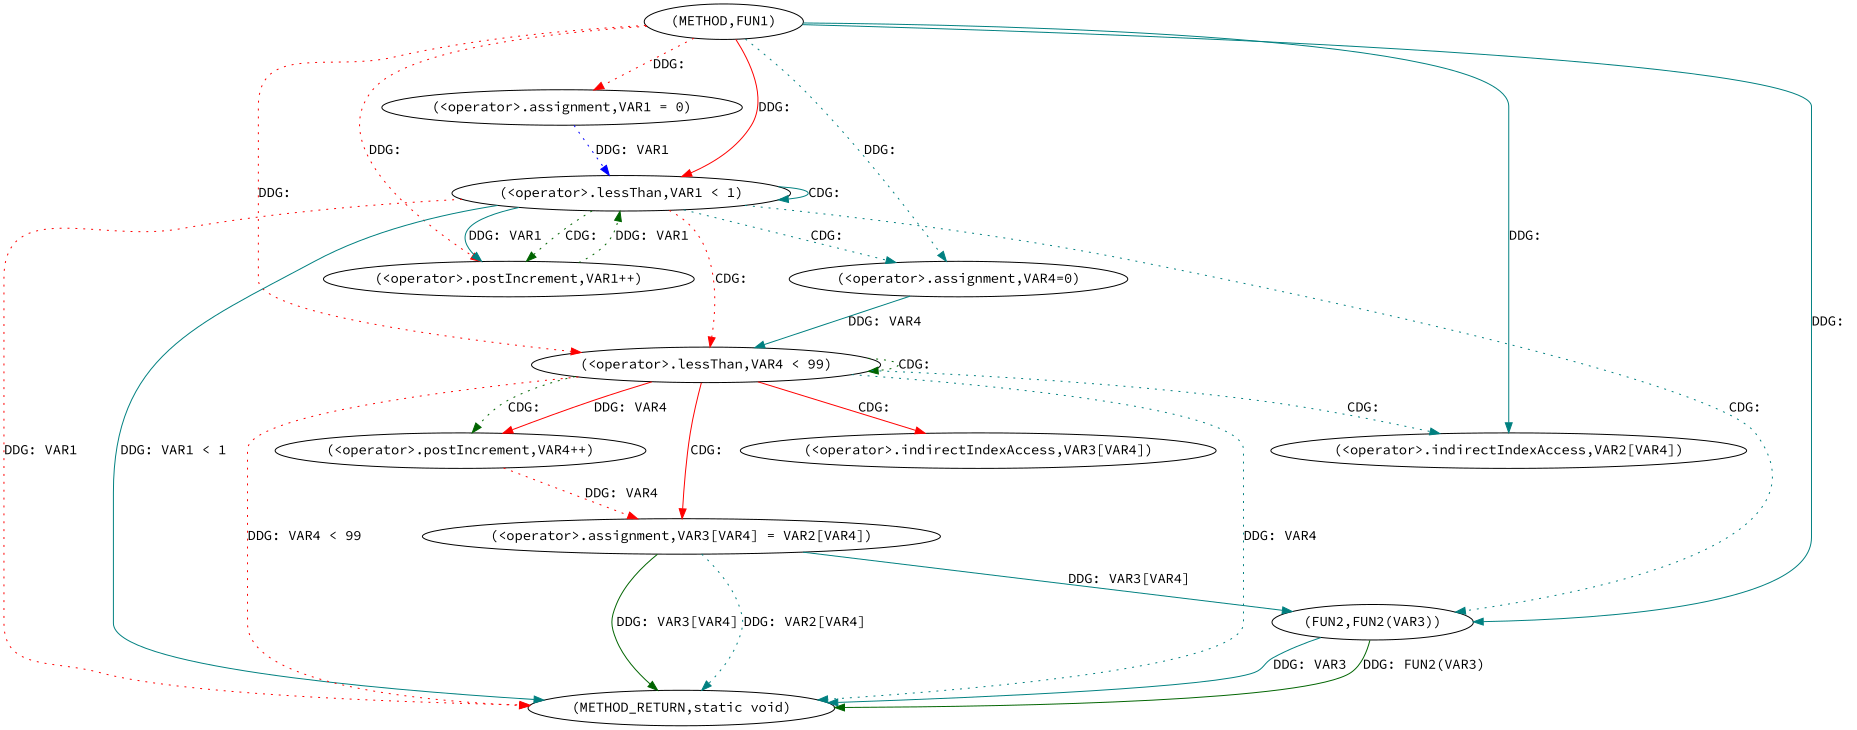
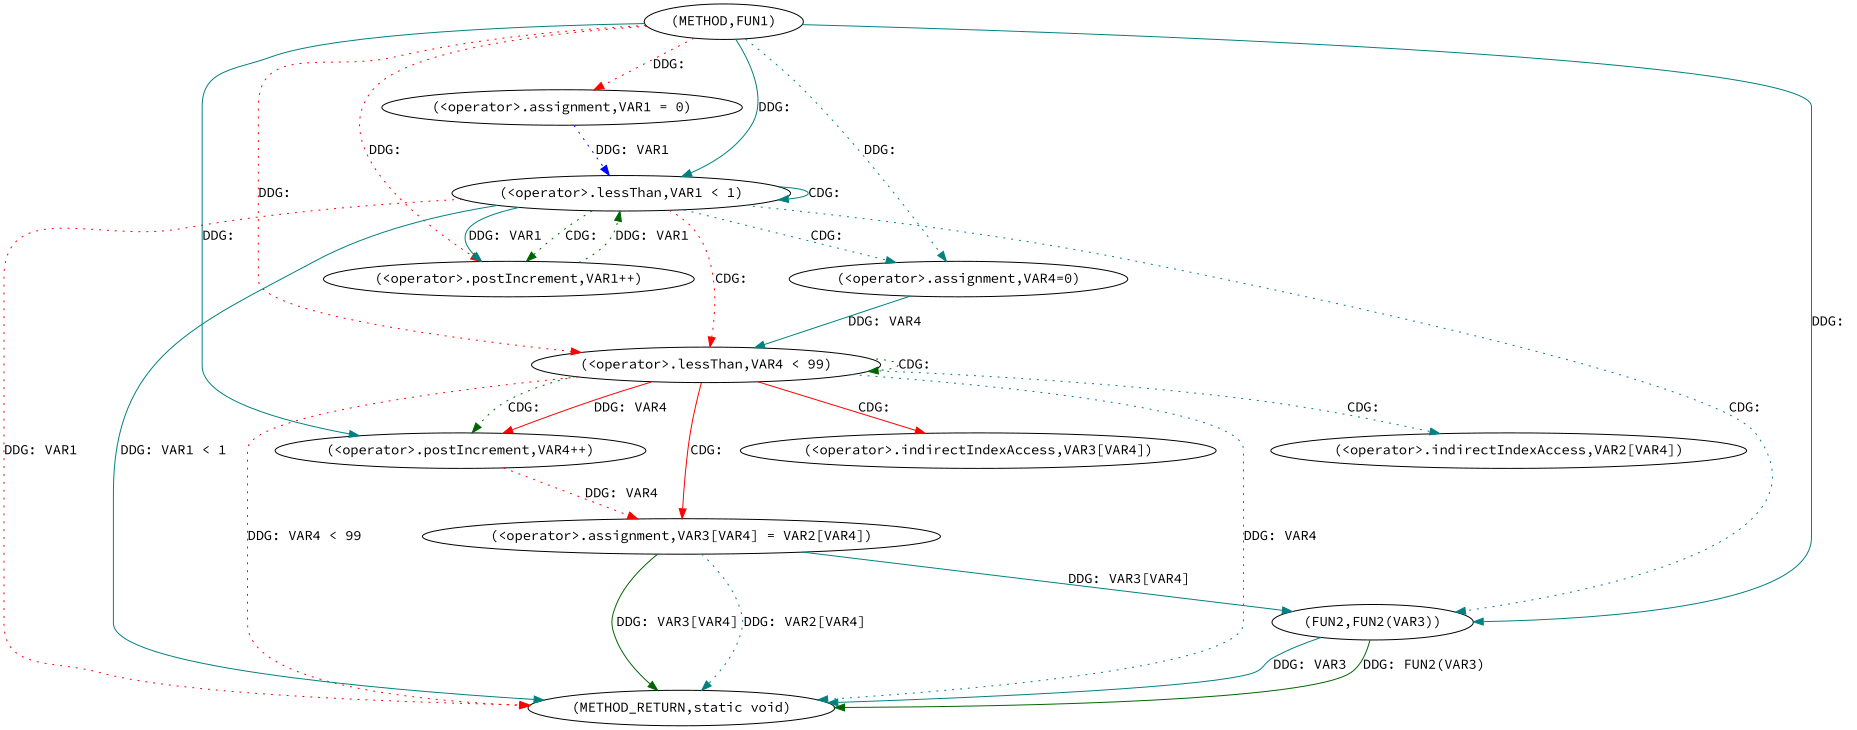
edge "(METHOD,FUN1)" -> "(<operator>.indirectIndexAccess,VAR2[VAR4])": now "(METHOD,FUN1)" -> "(<operator>.postIncrement,VAR4++)"
edge "(METHOD,FUN1)" -> "(<operator>.lessThan,VAR1 < 1)": color red -> teal
